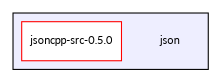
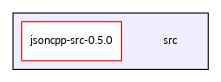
node "json": label "json" -> "src"
